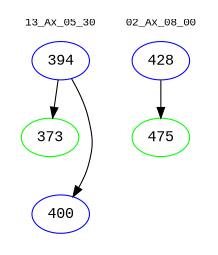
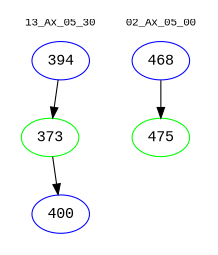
cluster "02_Ax_08_00": label "02_Ax_08_00" -> "02_Ax_05_00"
node "428": label "428" -> "468"
edge "394" -> "400": now "373" -> "400"
